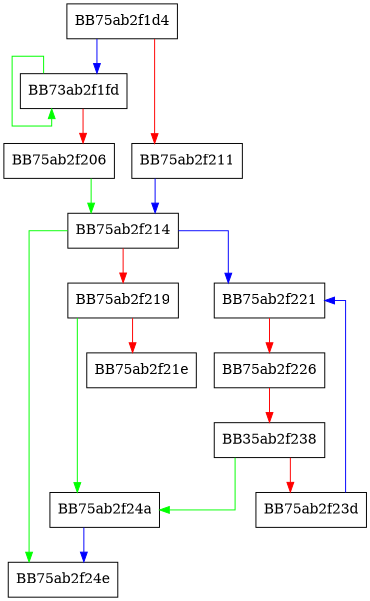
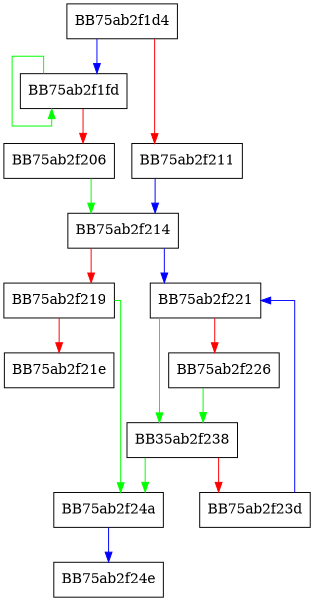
node "BB73ab2f1fd": label "BB73ab2f1fd" -> "BB75ab2f1fd"
edge "BB75ab2f221" -> "BB35ab2f238": added
edge "BB75ab2f214" -> "BB75ab2f24e": removed
edge "BB75ab2f226" -> "BB35ab2f238": color red -> green
